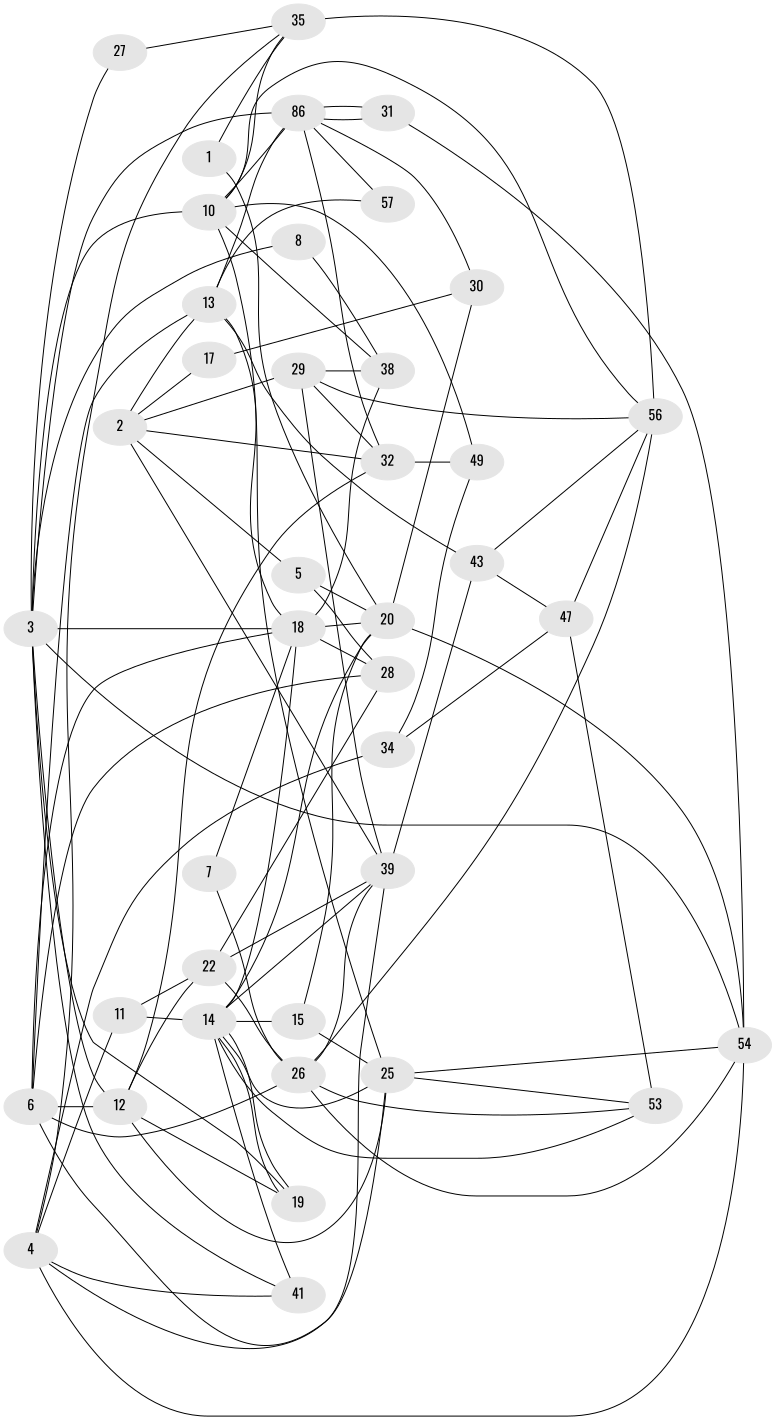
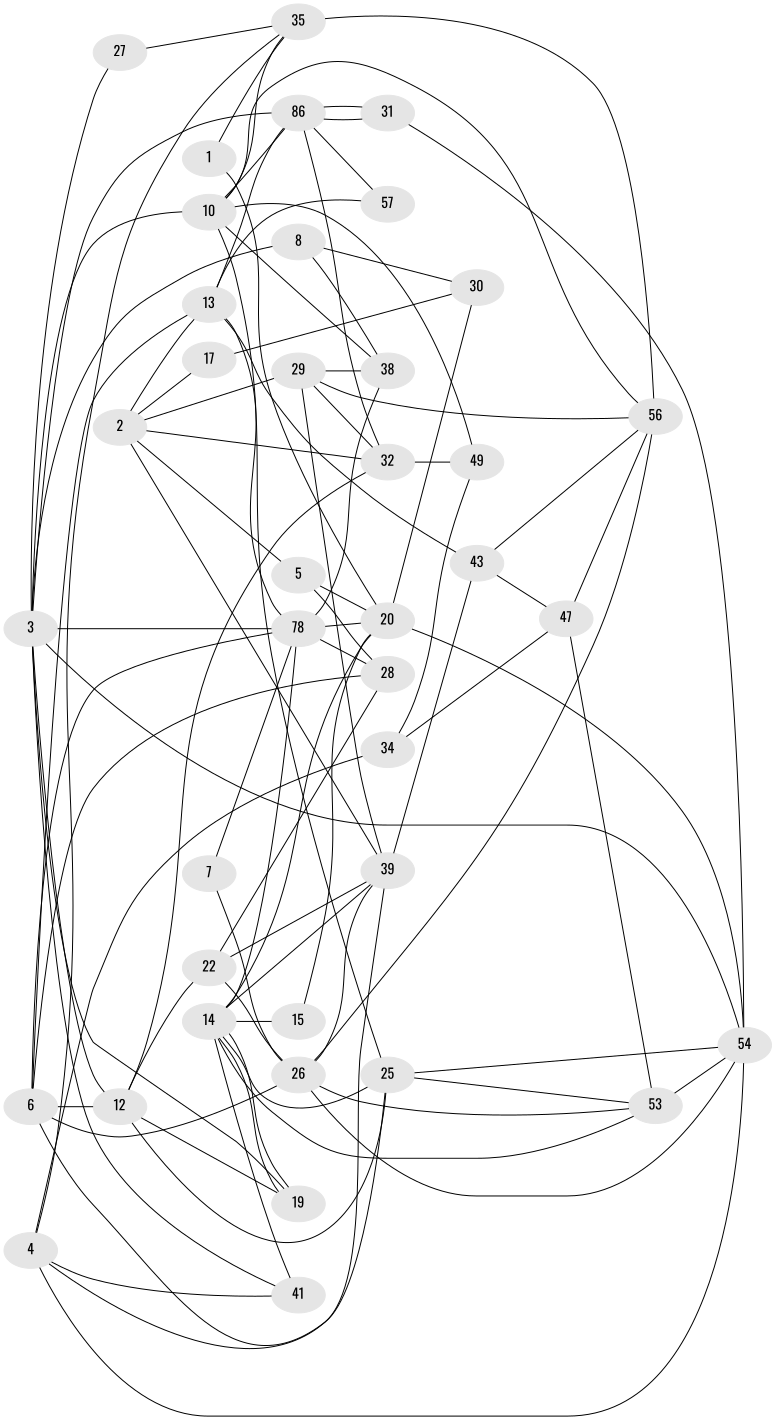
edge "86" -- "30": now "8" -- "30"
node "18": label "18" -> "78"
node "11": removed
edge "15" -- "25": removed
edge "54" -- "53": added
